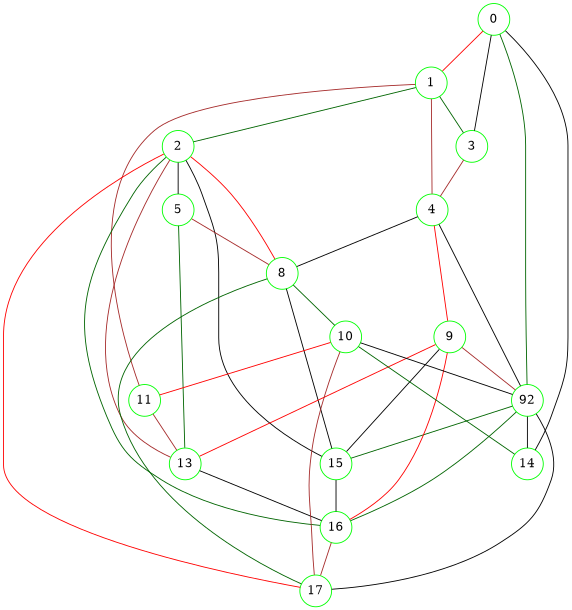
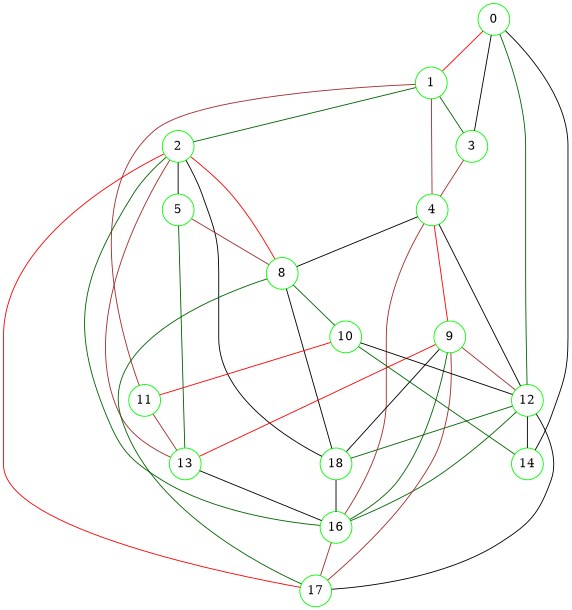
edge "4" -- "16": added
node "92": label "92" -> "12"
edge "9" -- "16": color red -> darkgreen
edge "10" -- "17": now "9" -- "17"
node "15": label "15" -> "18"
